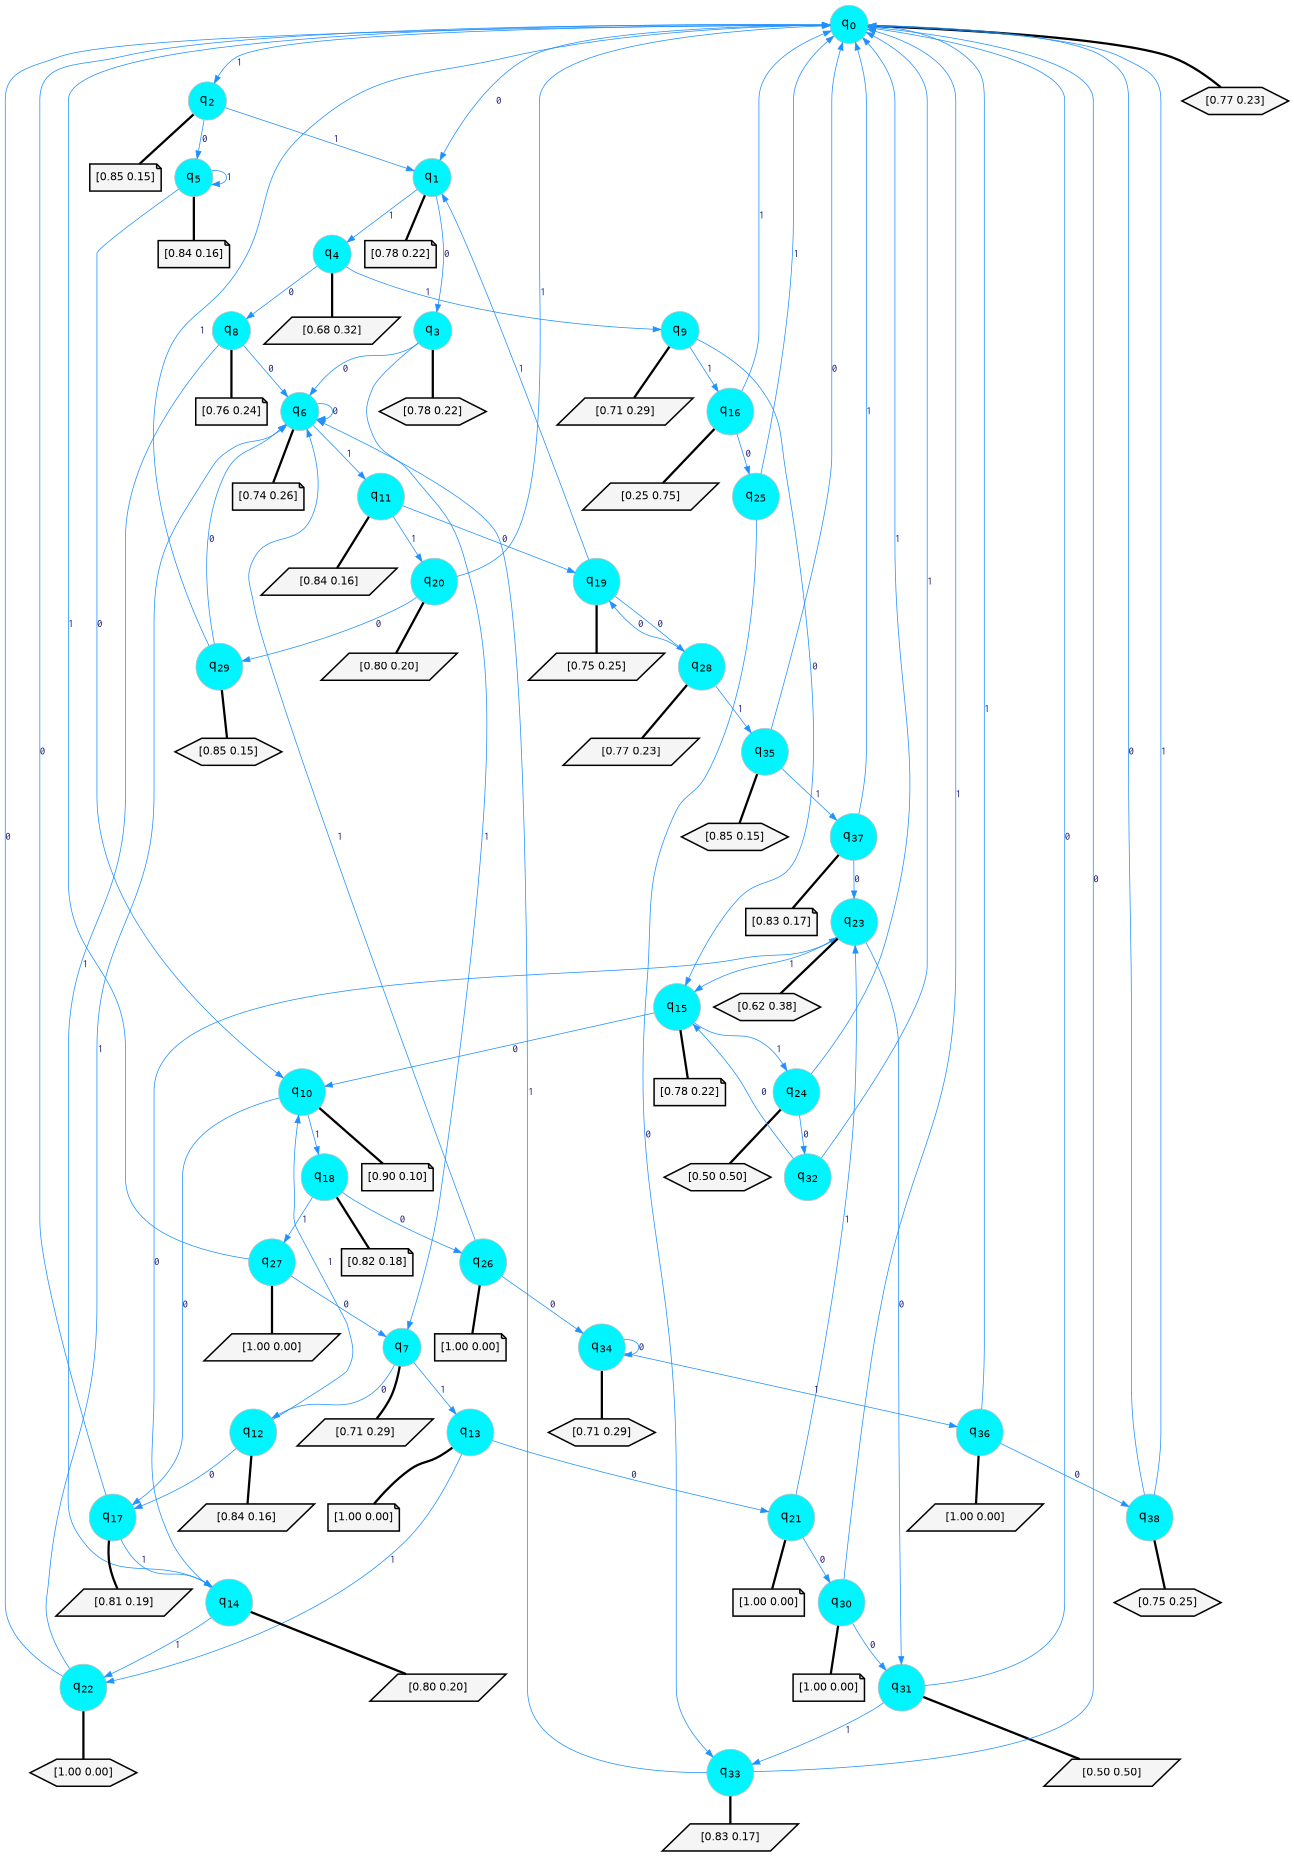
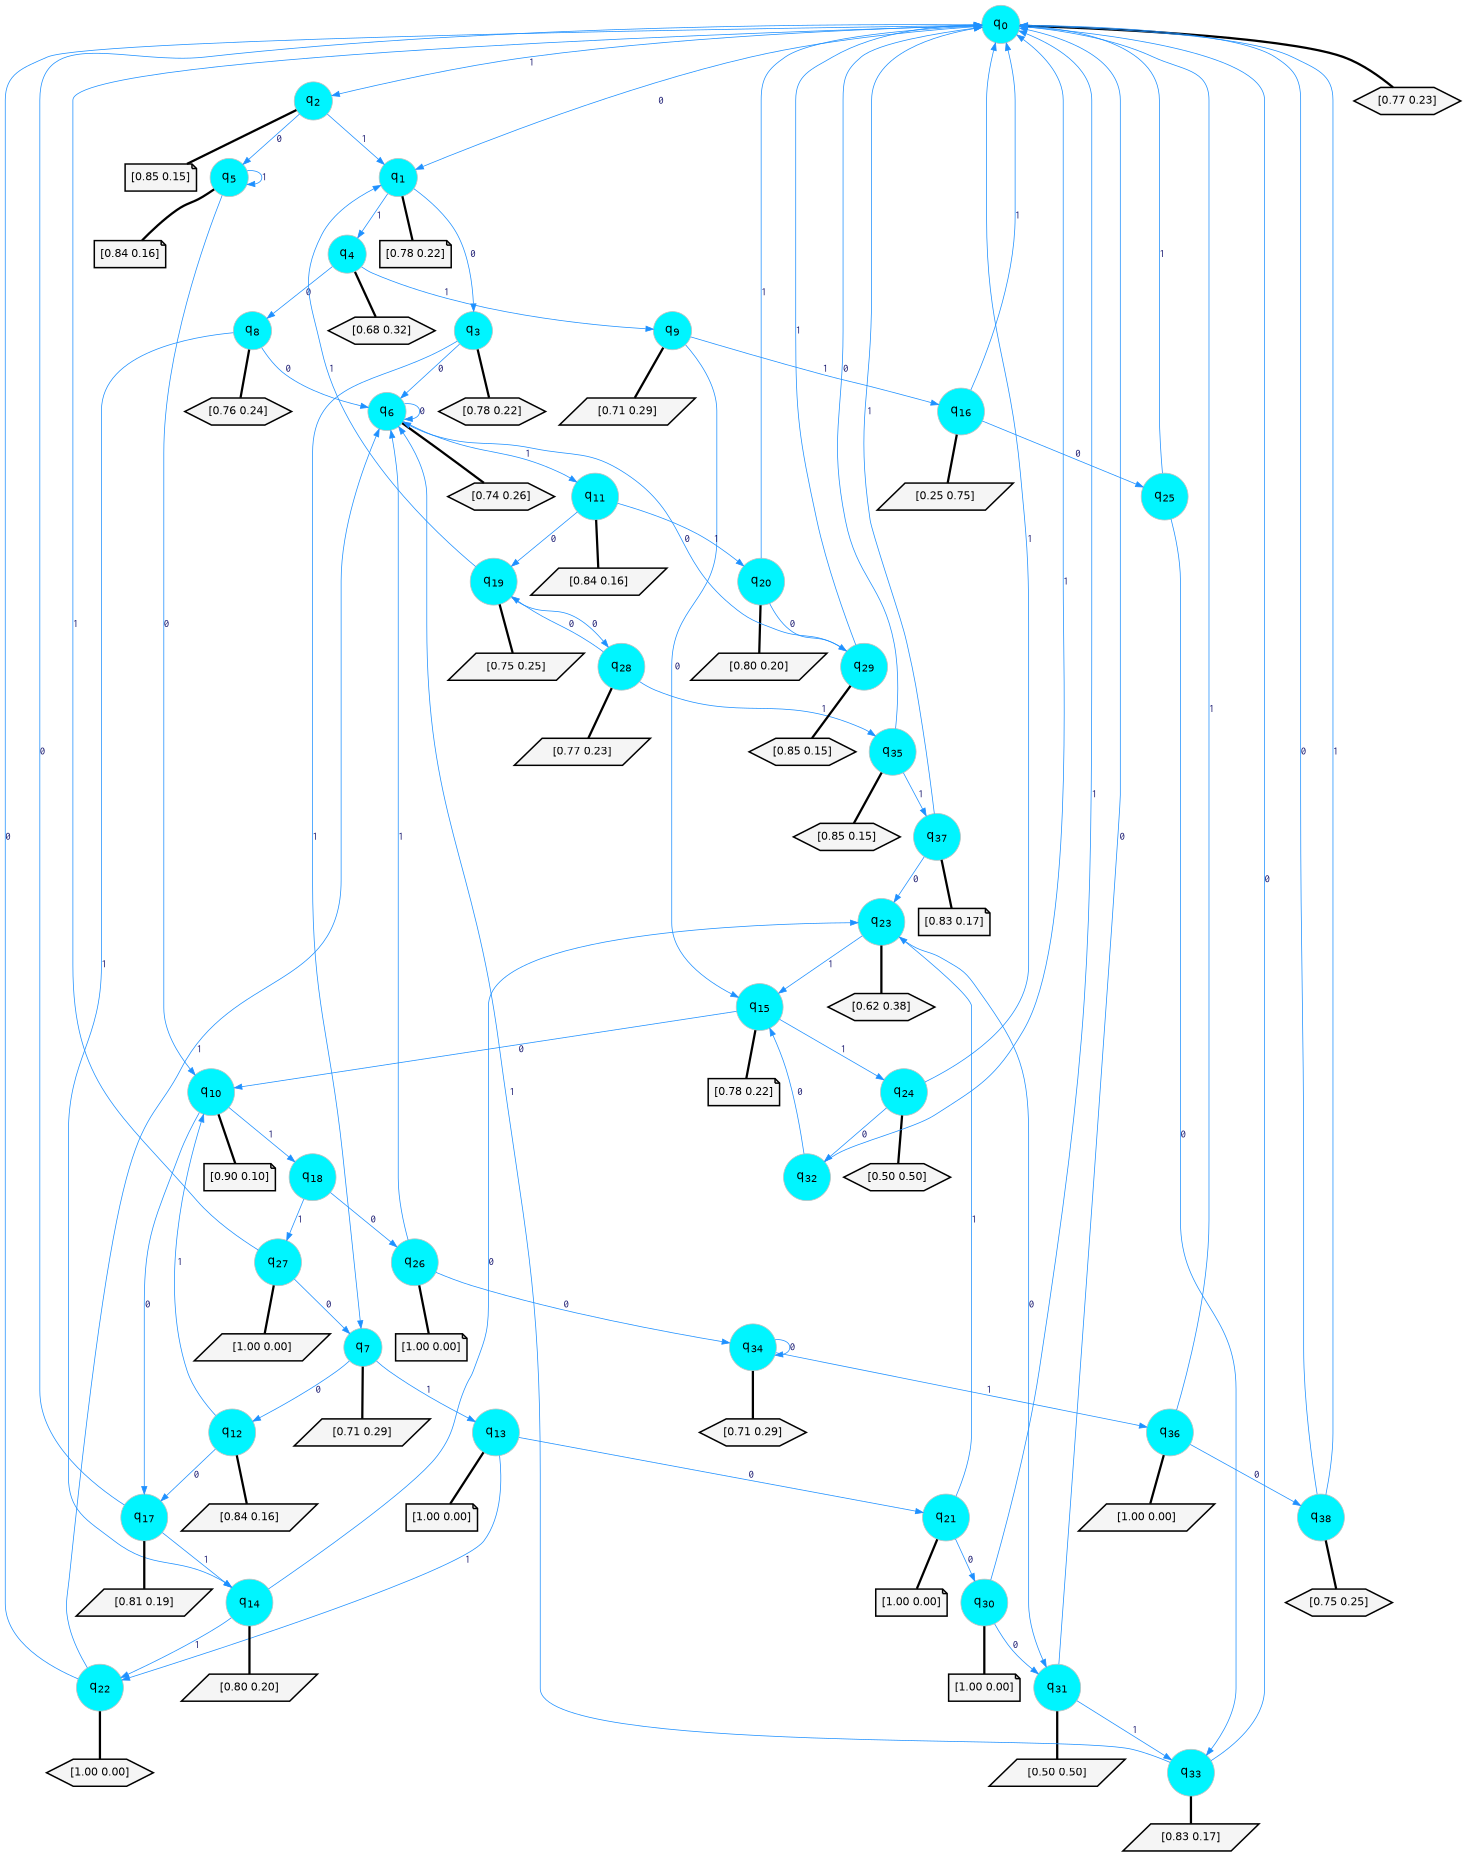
node "[0.68 0.32]": shape parallelogram -> hexagon
node "[0.76 0.24]": shape note -> hexagon
node "[0.74 0.26]": shape note -> hexagon
node "[0.82 0.18]": removed
